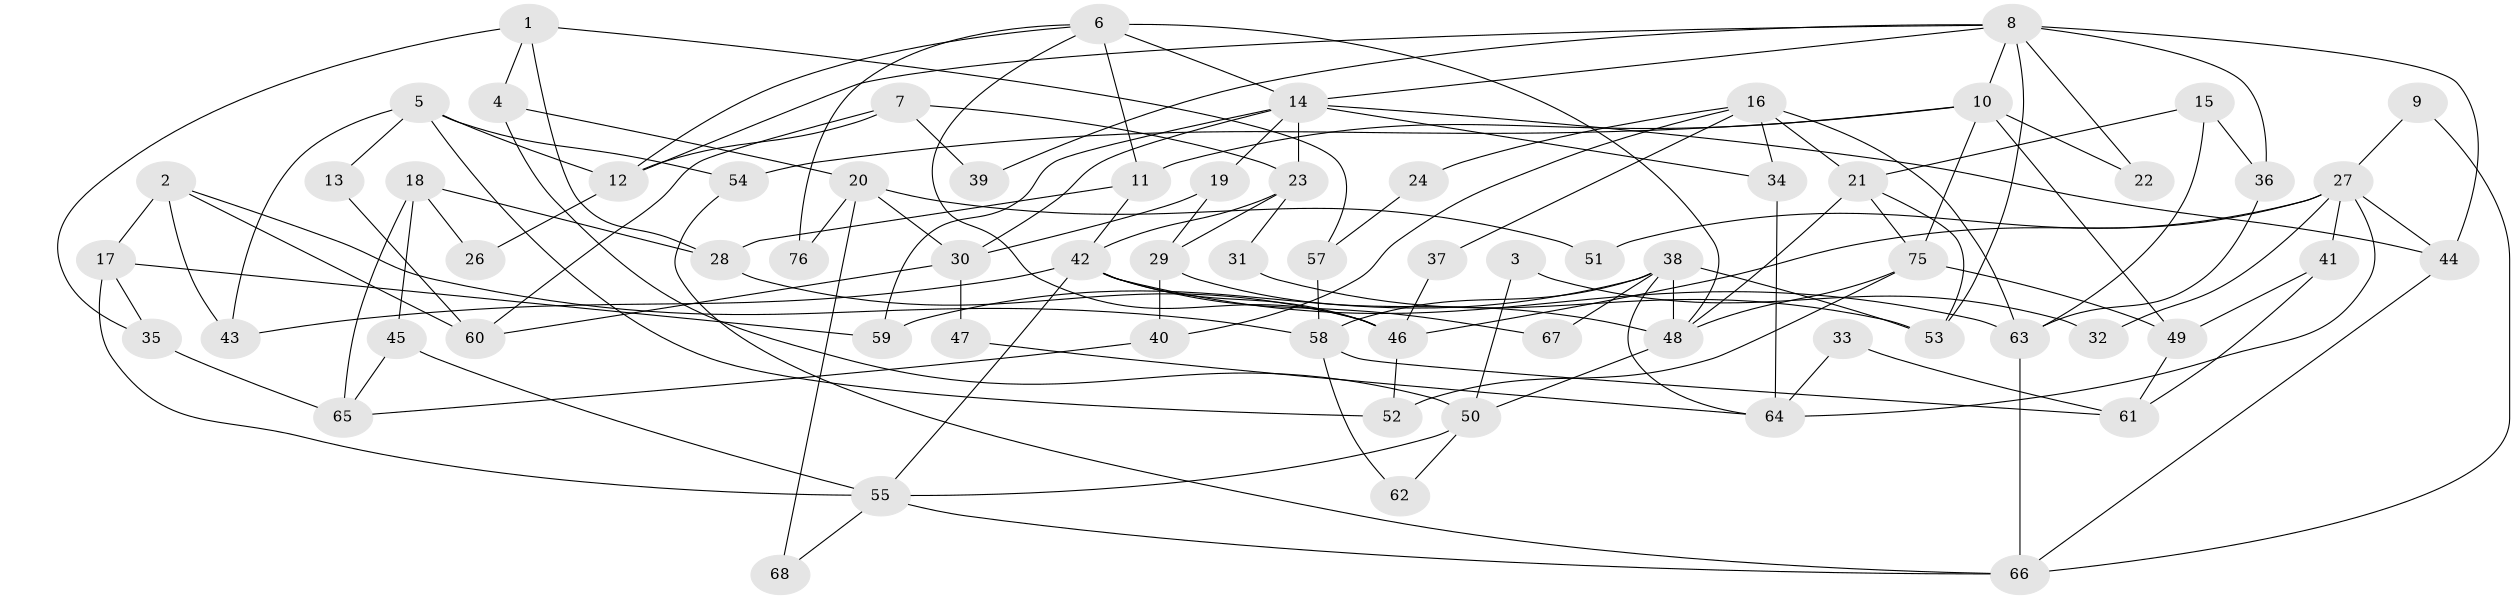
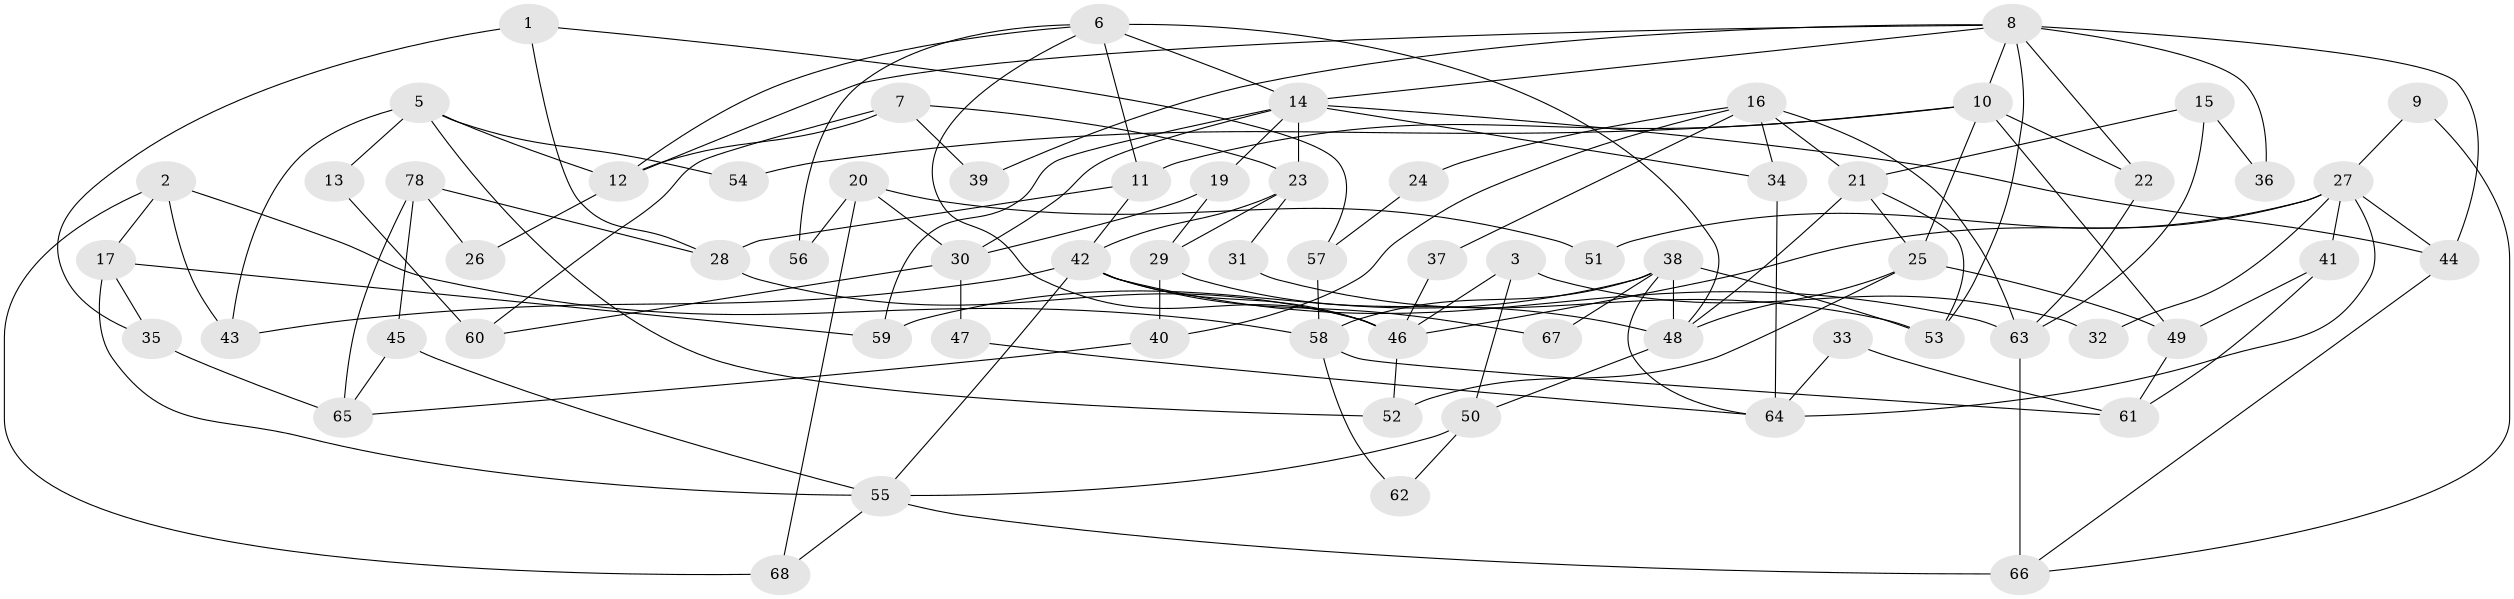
node "4": removed
node "18": label "18" -> "78"
edge "2" -- "60": now "2" -- "68"
node "76": label "76" -> "56"
node "75": label "75" -> "25"
edge "3" -- "46": added
edge "36" -- "63": now "22" -- "63"
edge "54" -- "66": removed
